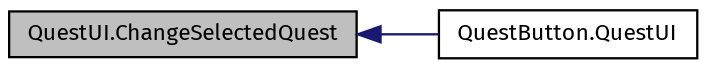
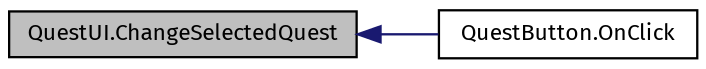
node "QuestButton.QuestUI": label "QuestButton.QuestUI" -> "QuestButton.OnClick"
